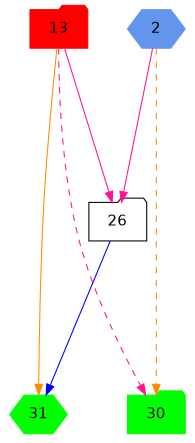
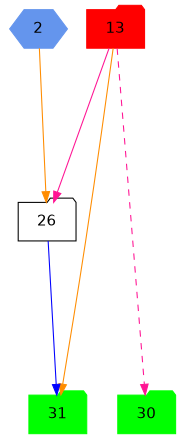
edge "2" -> "26": color deeppink -> darkorange
edge "2" -> "30": removed
node "31": shape hexagon -> folder
